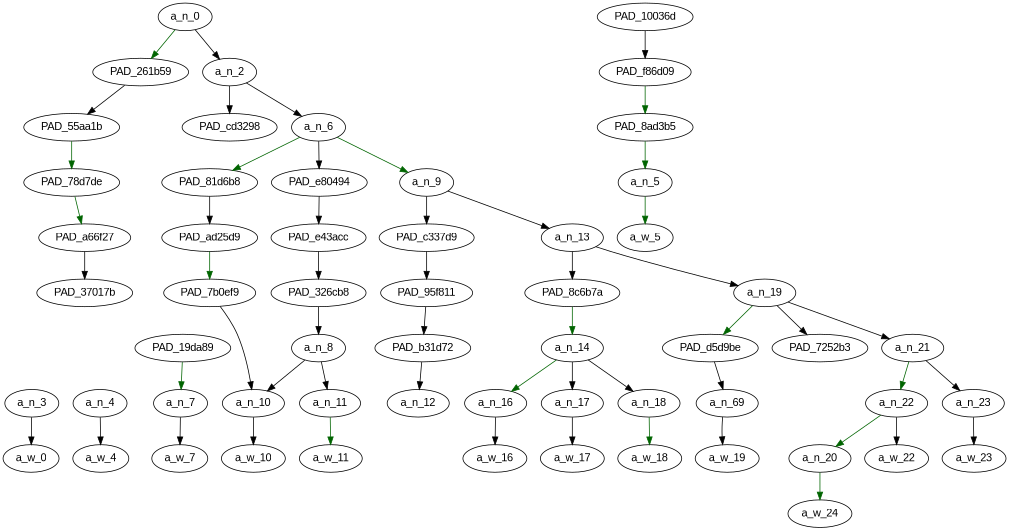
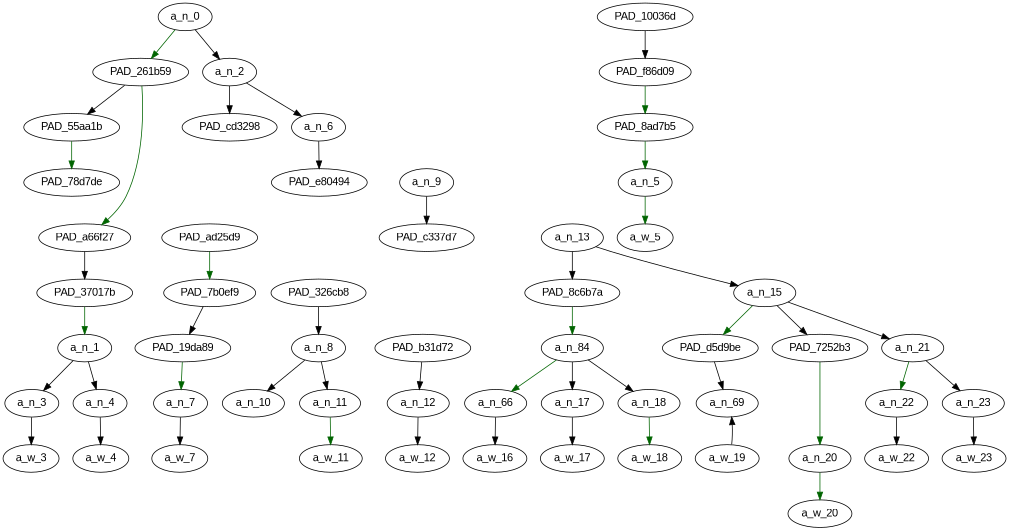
node "PAD_8ad3b5": label "PAD_8ad3b5" -> "PAD_8ad7b5"
edge "a_n_6" -> "a_n_9": removed
node "PAD_81d6b8": removed
edge "PAD_78d7de" -> "PAD_a66f27": now "PAD_261b59" -> "PAD_a66f27"
edge "a_n_9" -> "a_n_13": removed
node "PAD_e43acc": removed
node "PAD_c337d9": label "PAD_c337d9" -> "PAD_c337d7"
node "PAD_95f811": removed
node "a_n_19": label "a_n_19" -> "a_n_15"
edge "PAD_7b0ef9" -> "a_n_10": now "PAD_7b0ef9" -> "PAD_19da89"
node "a_n_1": added
node "a_n_14": label "a_n_14" -> "a_n_84"
node "a_n_16": label "a_n_16" -> "a_n_66"
edge "a_n_69" -> "a_w_19": reversed
edge "a_n_22" -> "a_n_20": now "PAD_7252b3" -> "a_n_20"
node "a_w_0": label "a_w_0" -> "a_w_3"
node "a_w_10": removed
node "a_w_12": added
node "a_w_24": label "a_w_24" -> "a_w_20"
